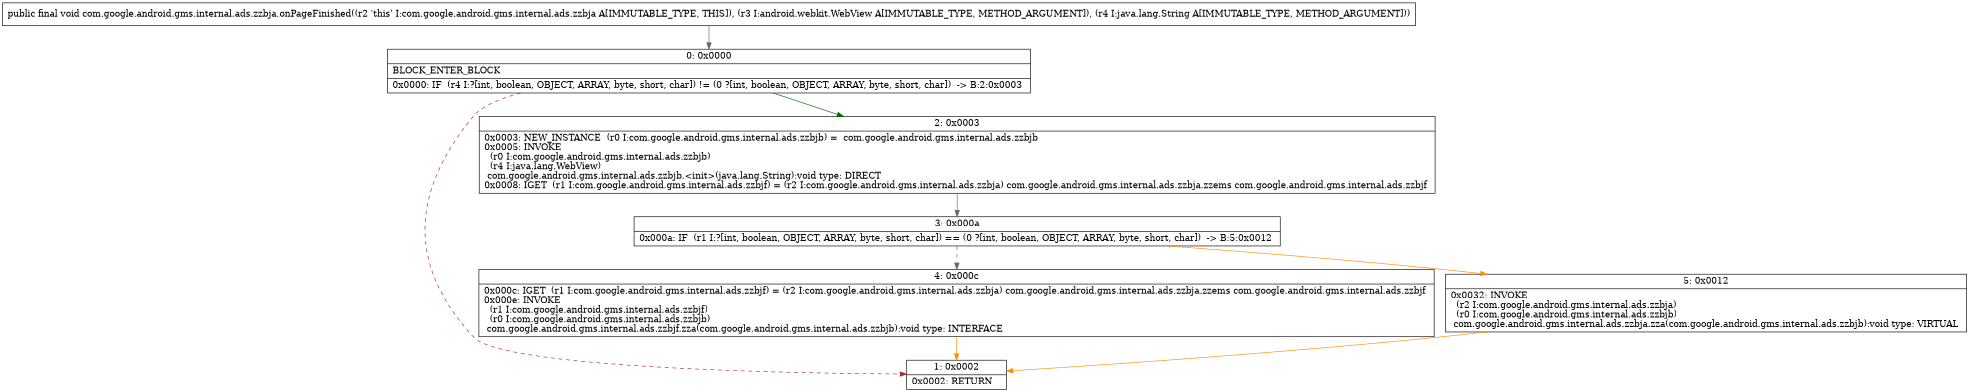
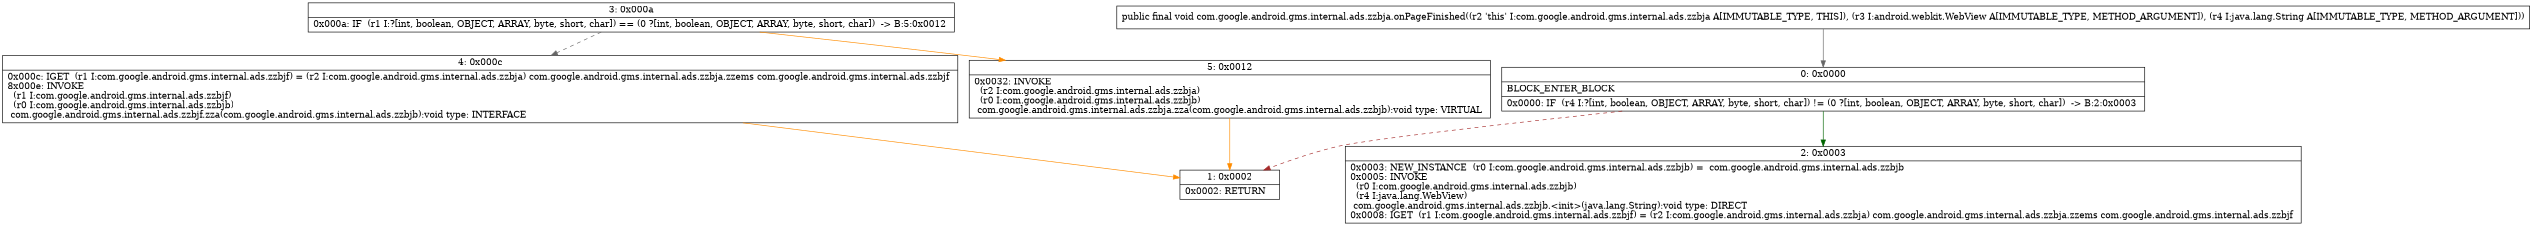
edge "2: 0x0003" -> "3: 0x000a": removed
node "4: 0x000c": text "0x000e: INVOKE" -> "8x000e: INVOKE"
